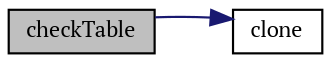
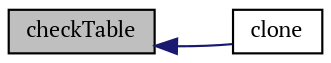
edge "checkTable" -> "clone": reversed
